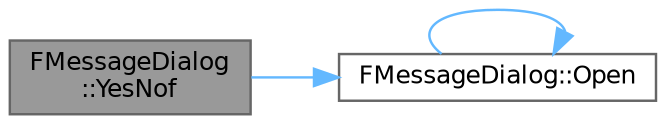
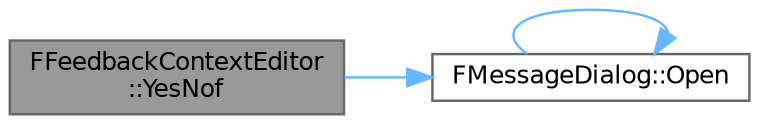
node "FMessageDialog ::YesNof": label "FMessageDialog ::YesNof" -> "FFeedbackContextEditor ::YesNof"
